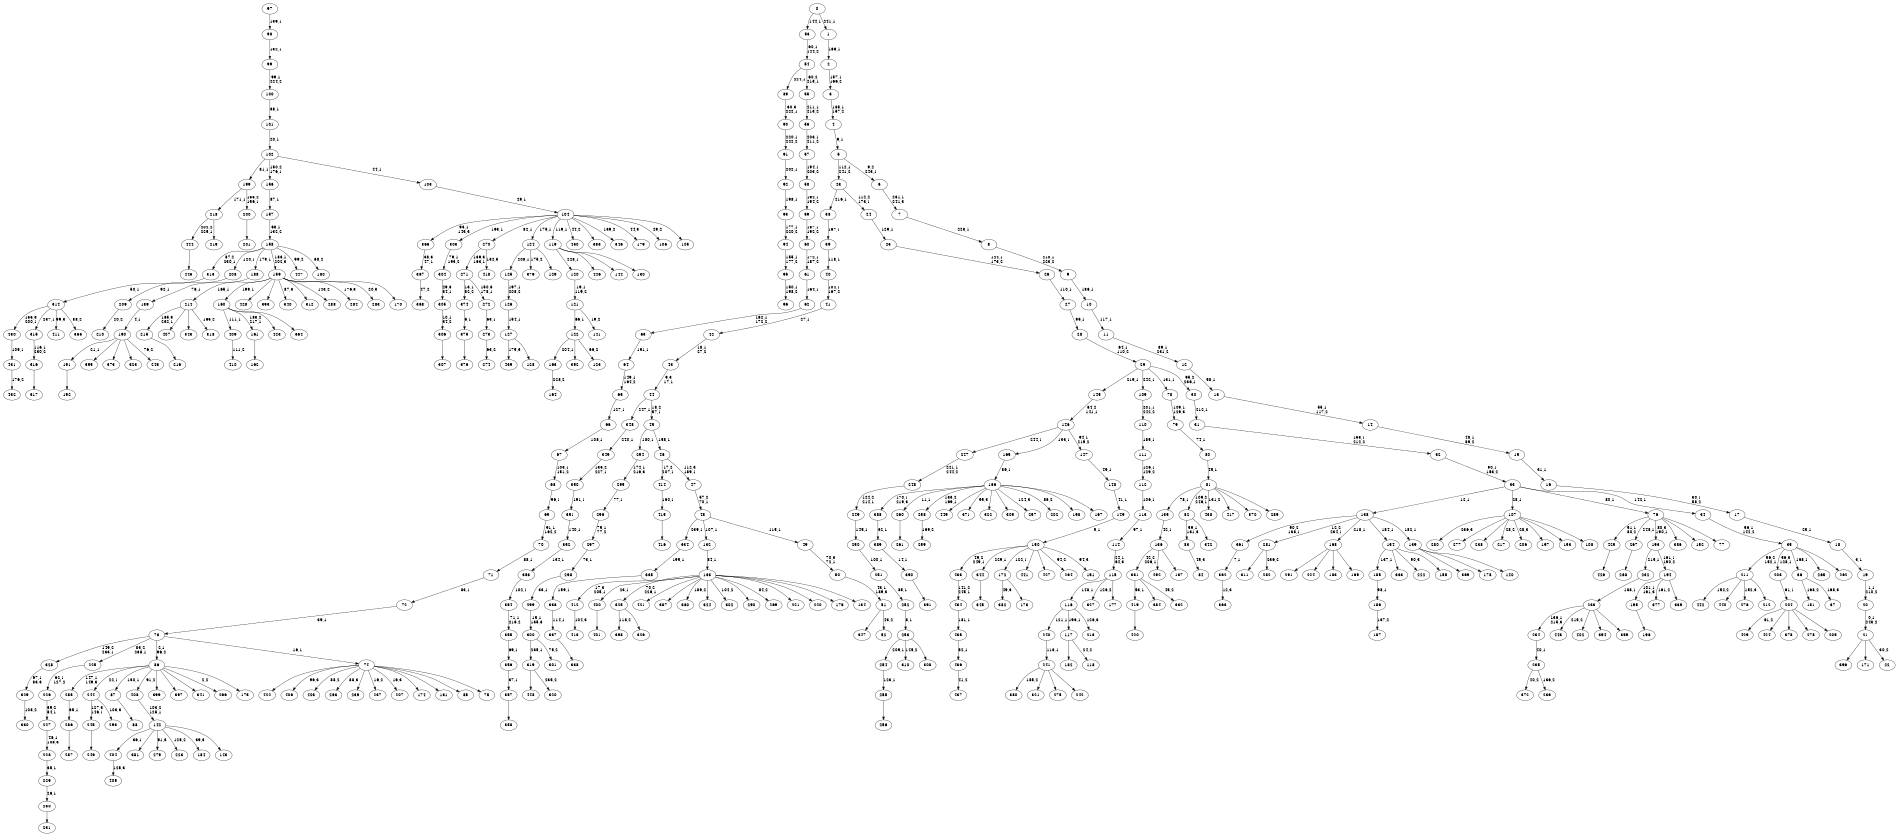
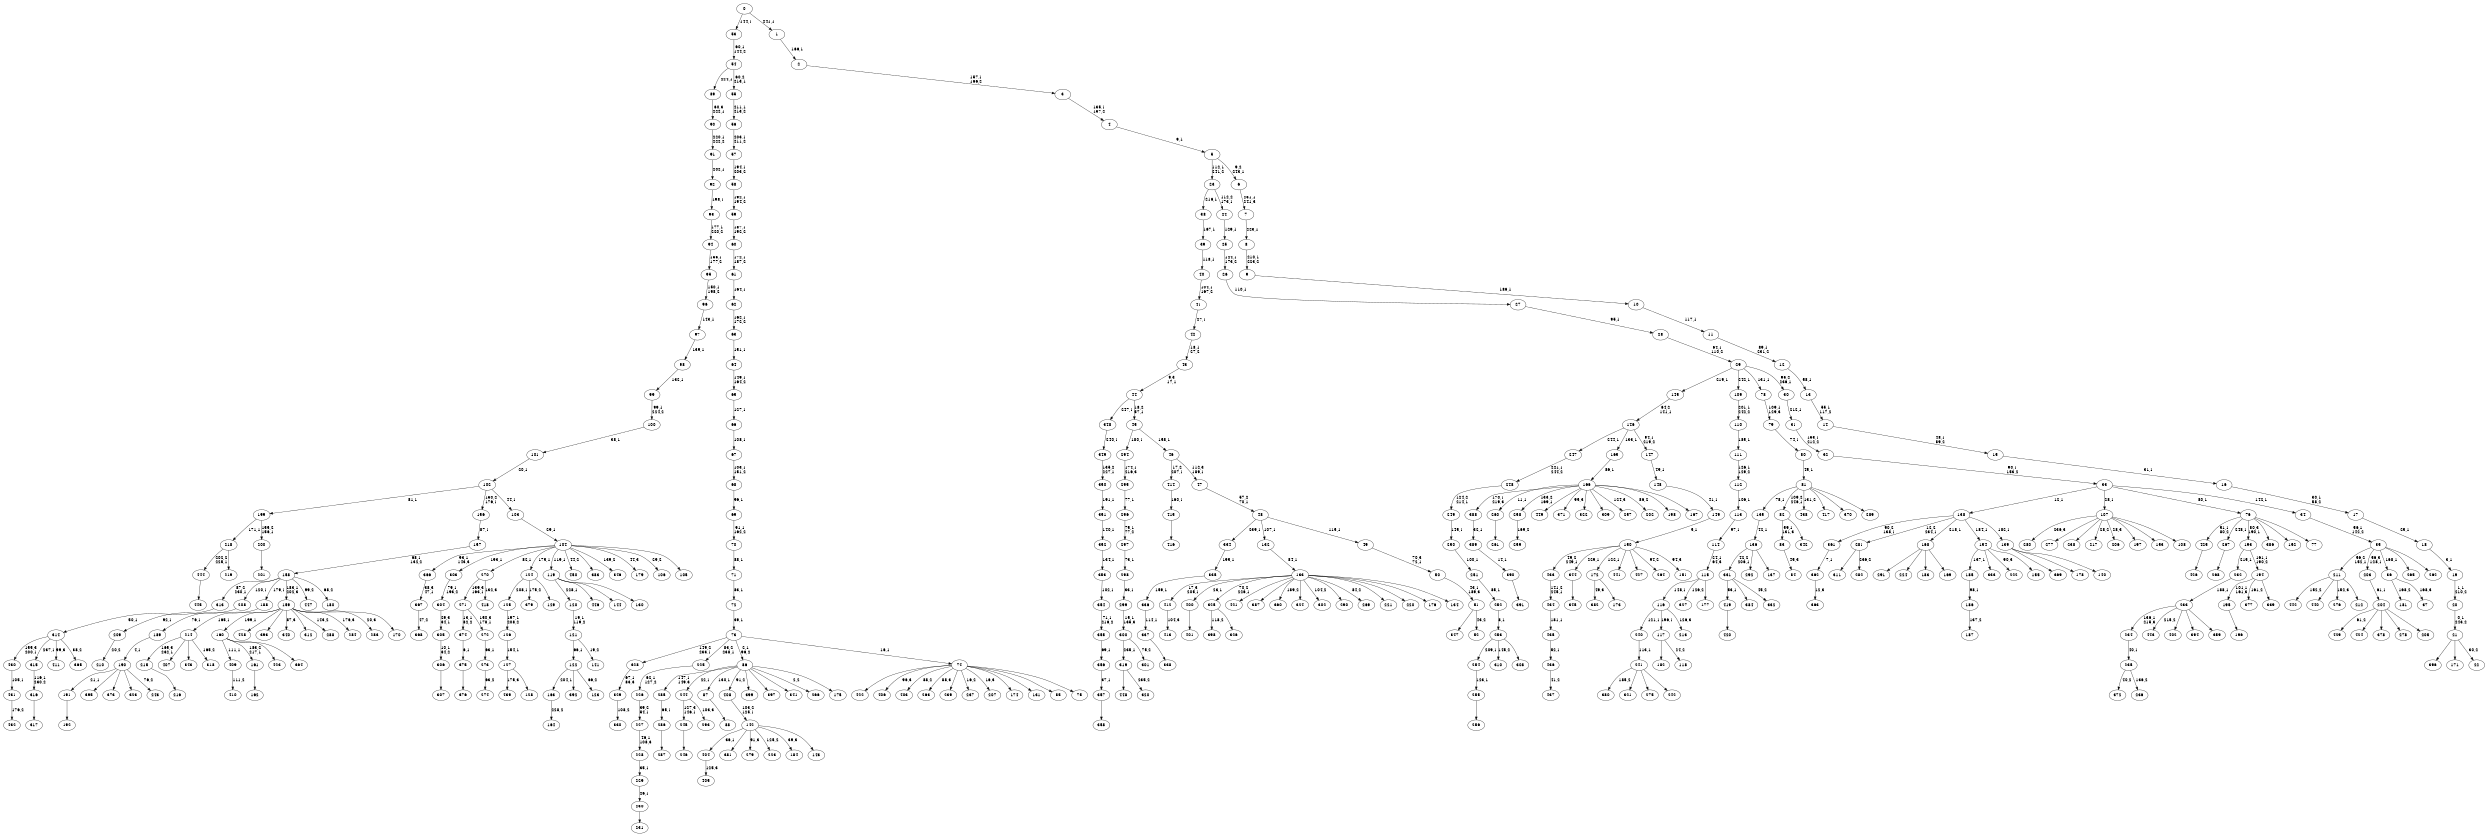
edge "96" -> "97": added, label "143,1"
